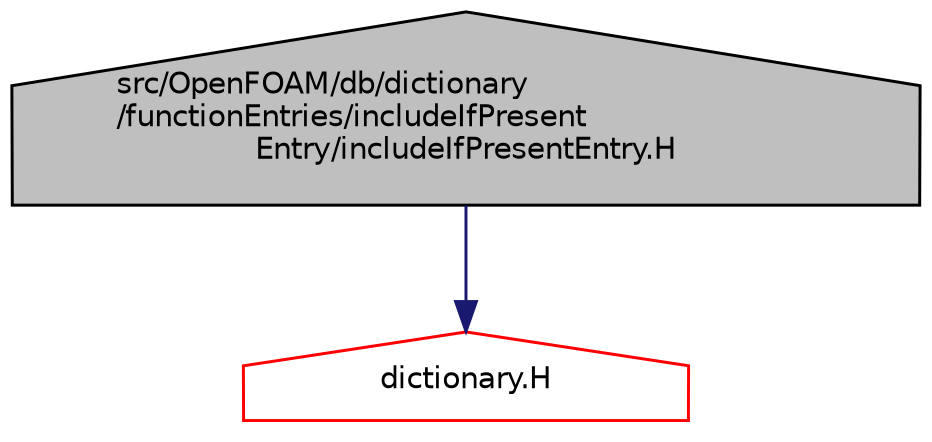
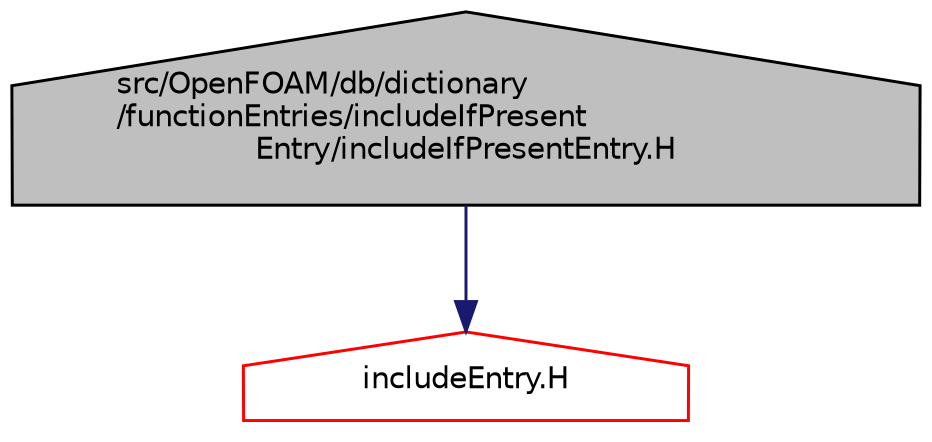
node "dictionary.H": label "dictionary.H" -> "includeEntry.H"
